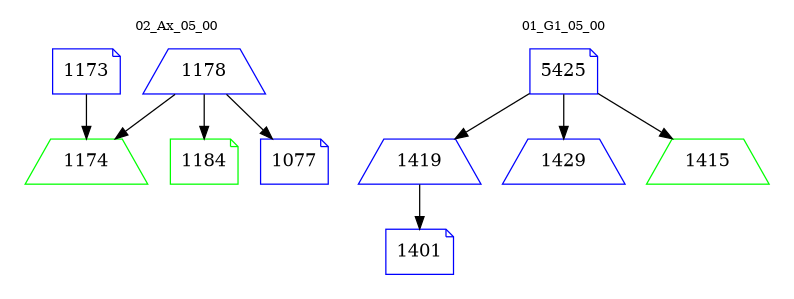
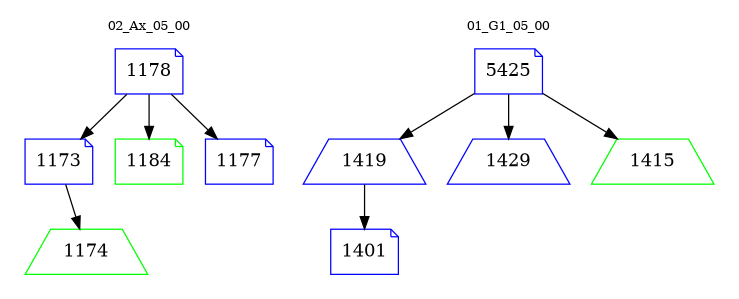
node "1178": shape trapezium -> note
edge "1178" -> "1174": now "1178" -> "1173"
node "1077": label "1077" -> "1177"
